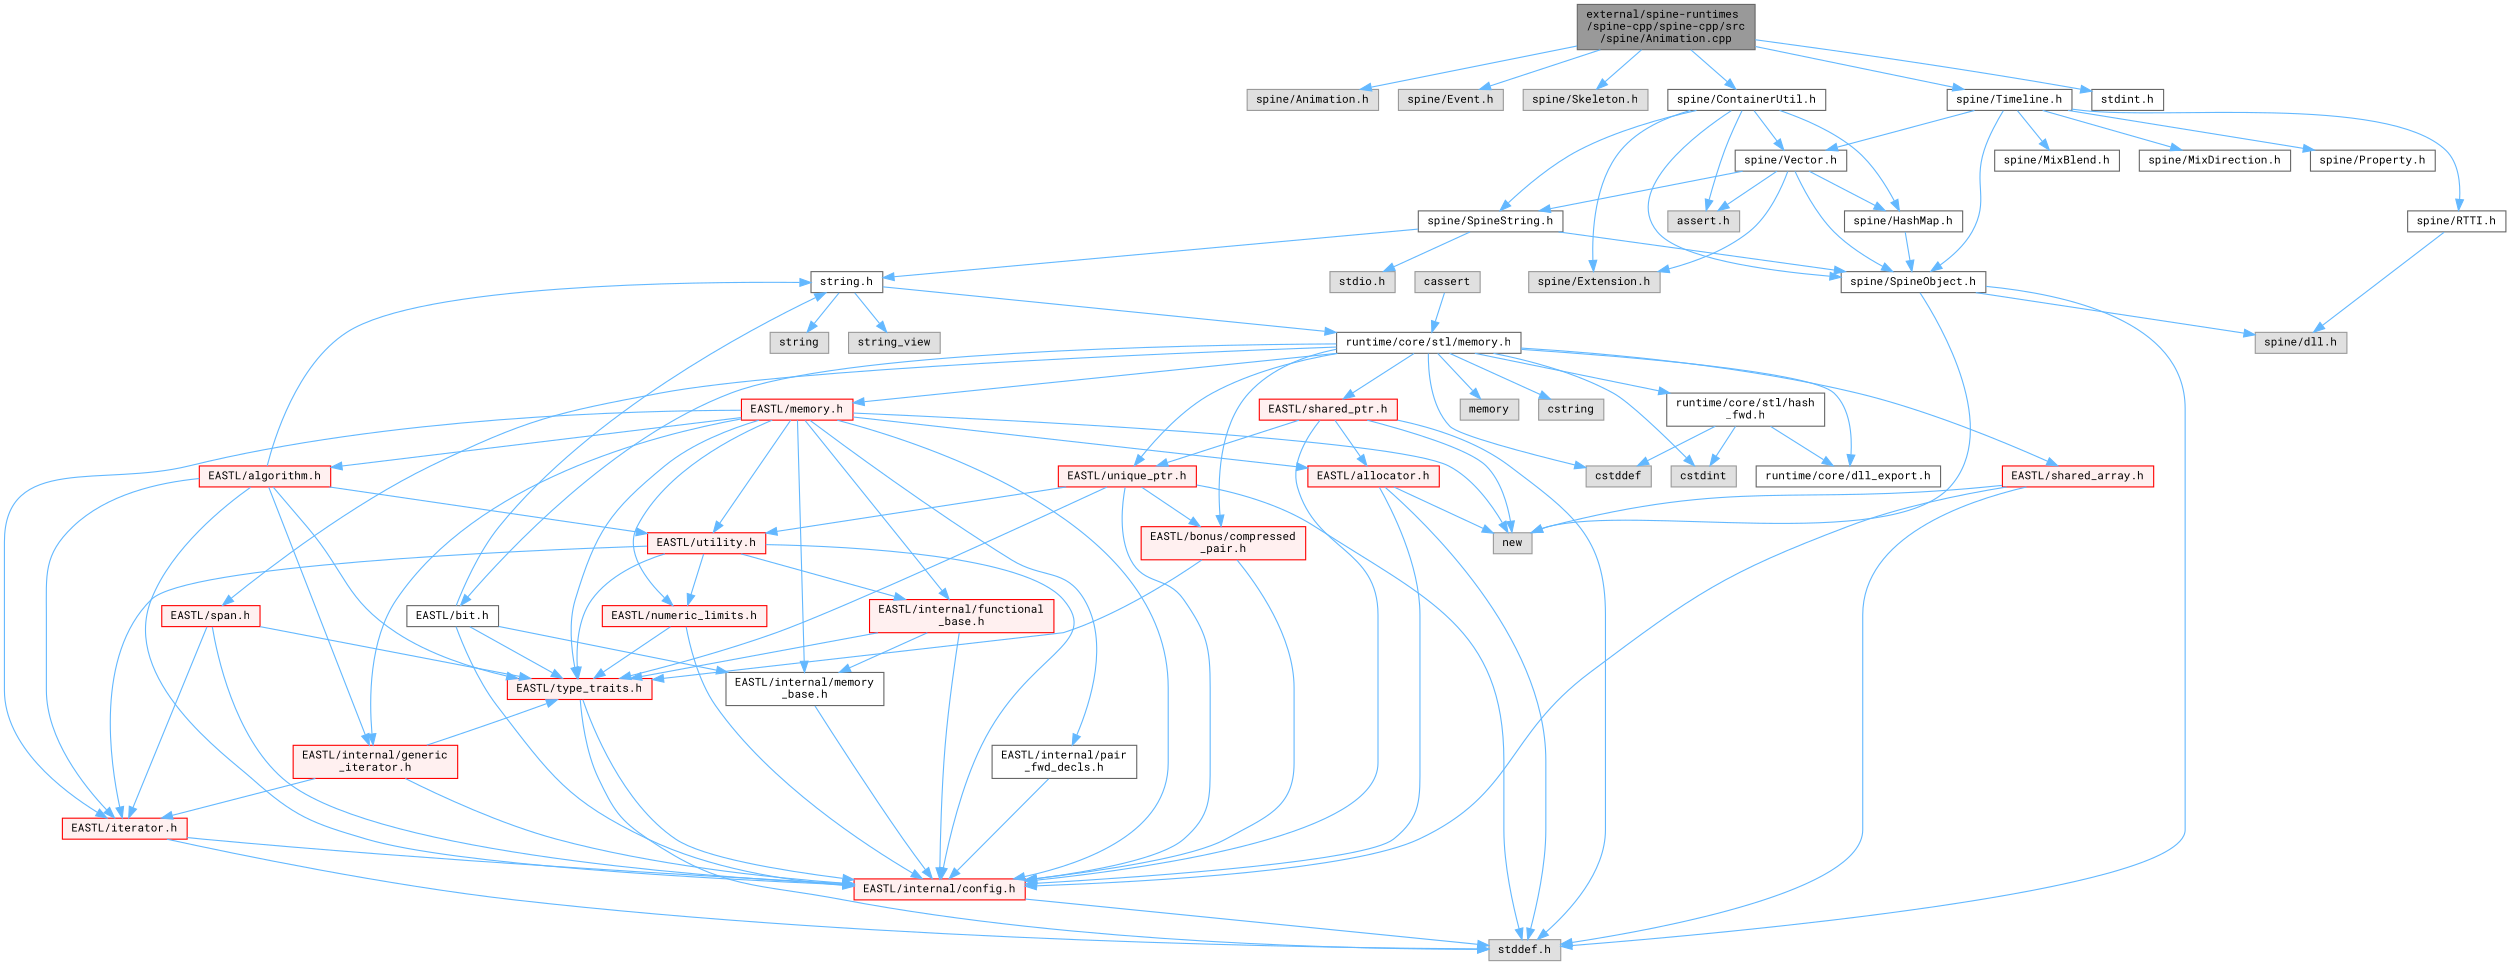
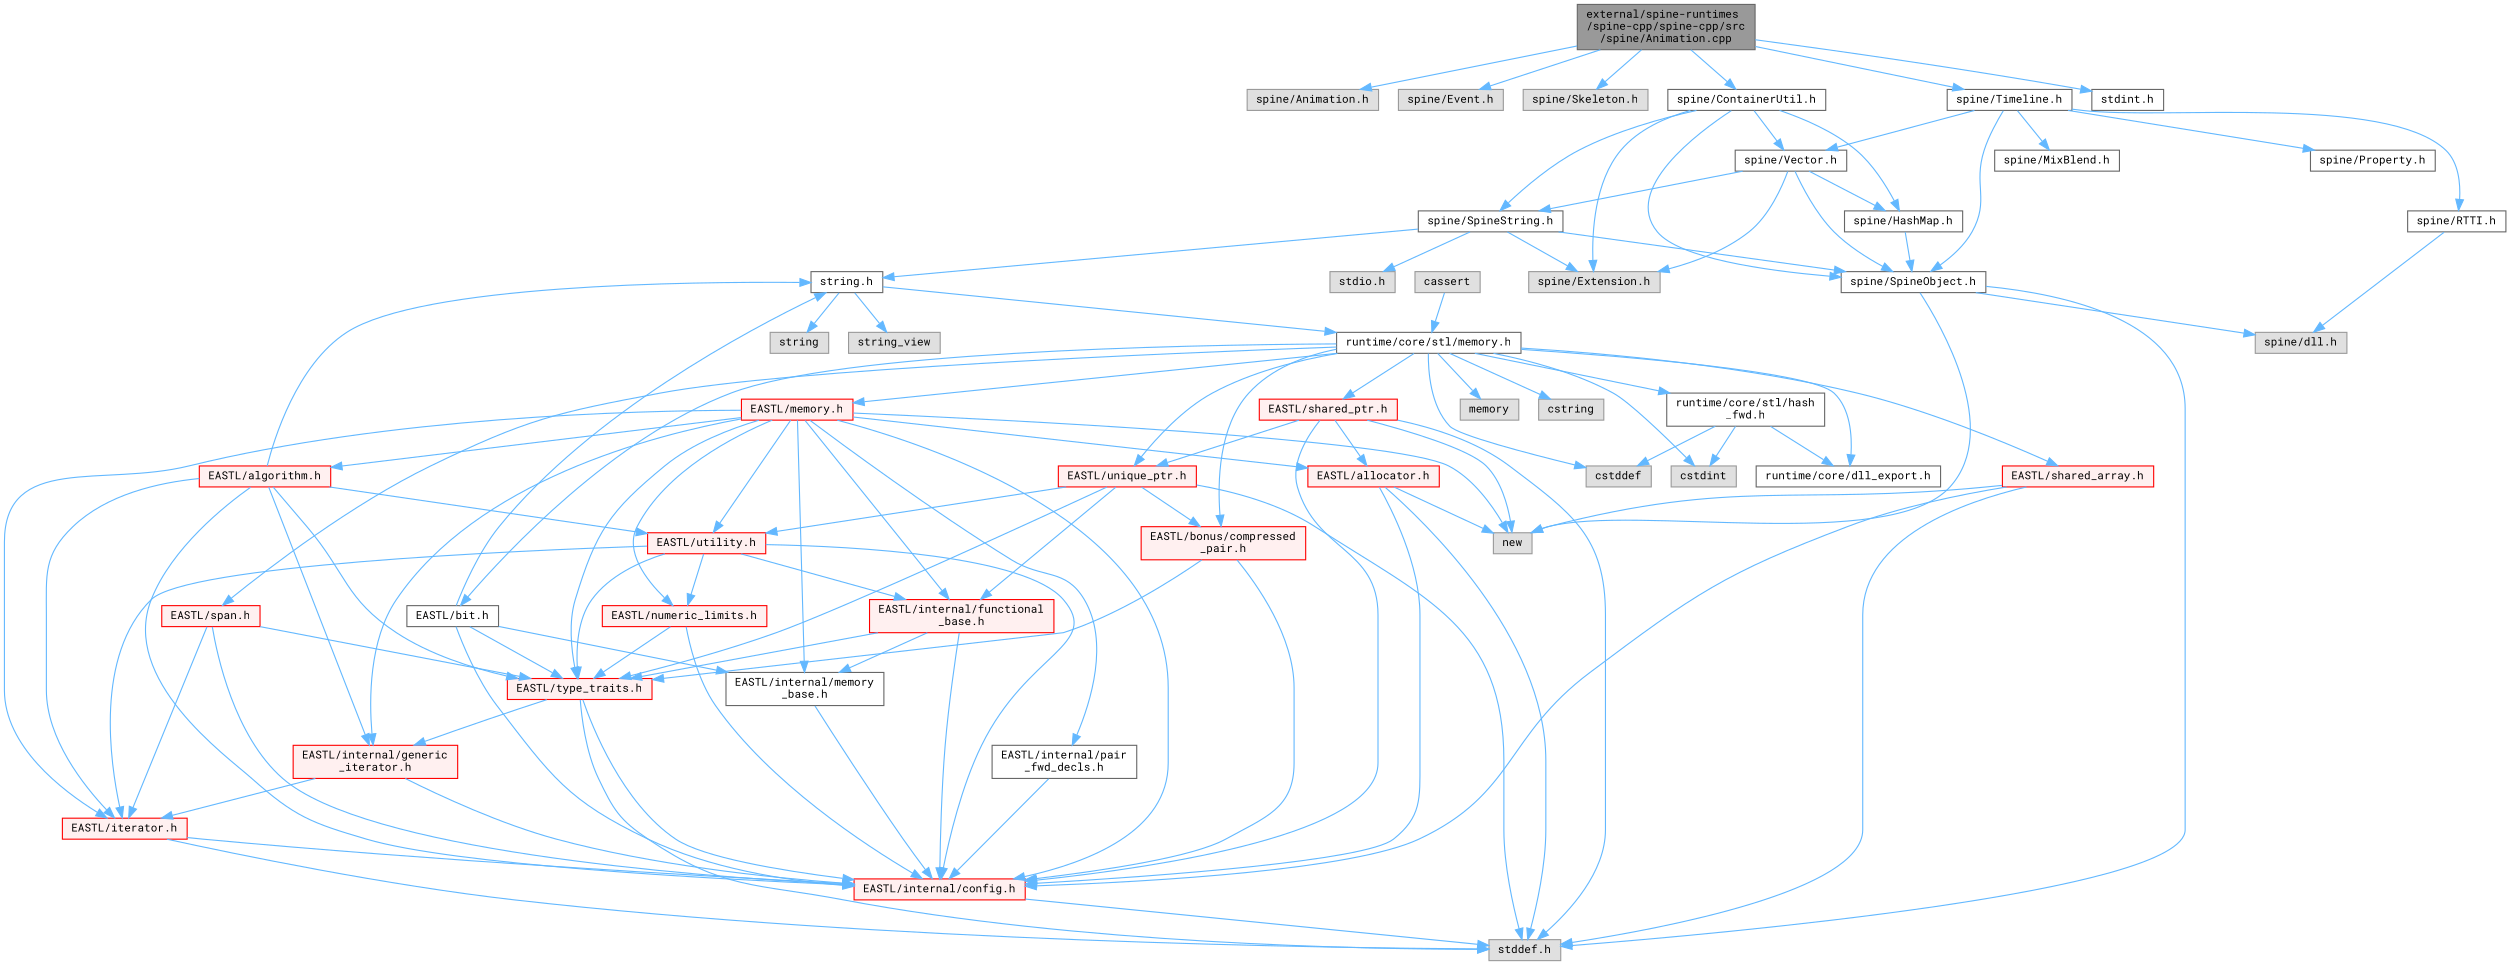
node "spine/MixDirection.h": removed
node "assert.h": removed
edge "spine/SpineString.h" -> "spine/Extension.h": added
edge "EASTL/internal/generic _iterator.h" -> "EASTL/type_traits.h": reversed
edge "EASTL/unique_ptr.h" -> "EASTL/internal/config.h": now "EASTL/unique_ptr.h" -> "EASTL/internal/functional _base.h"
